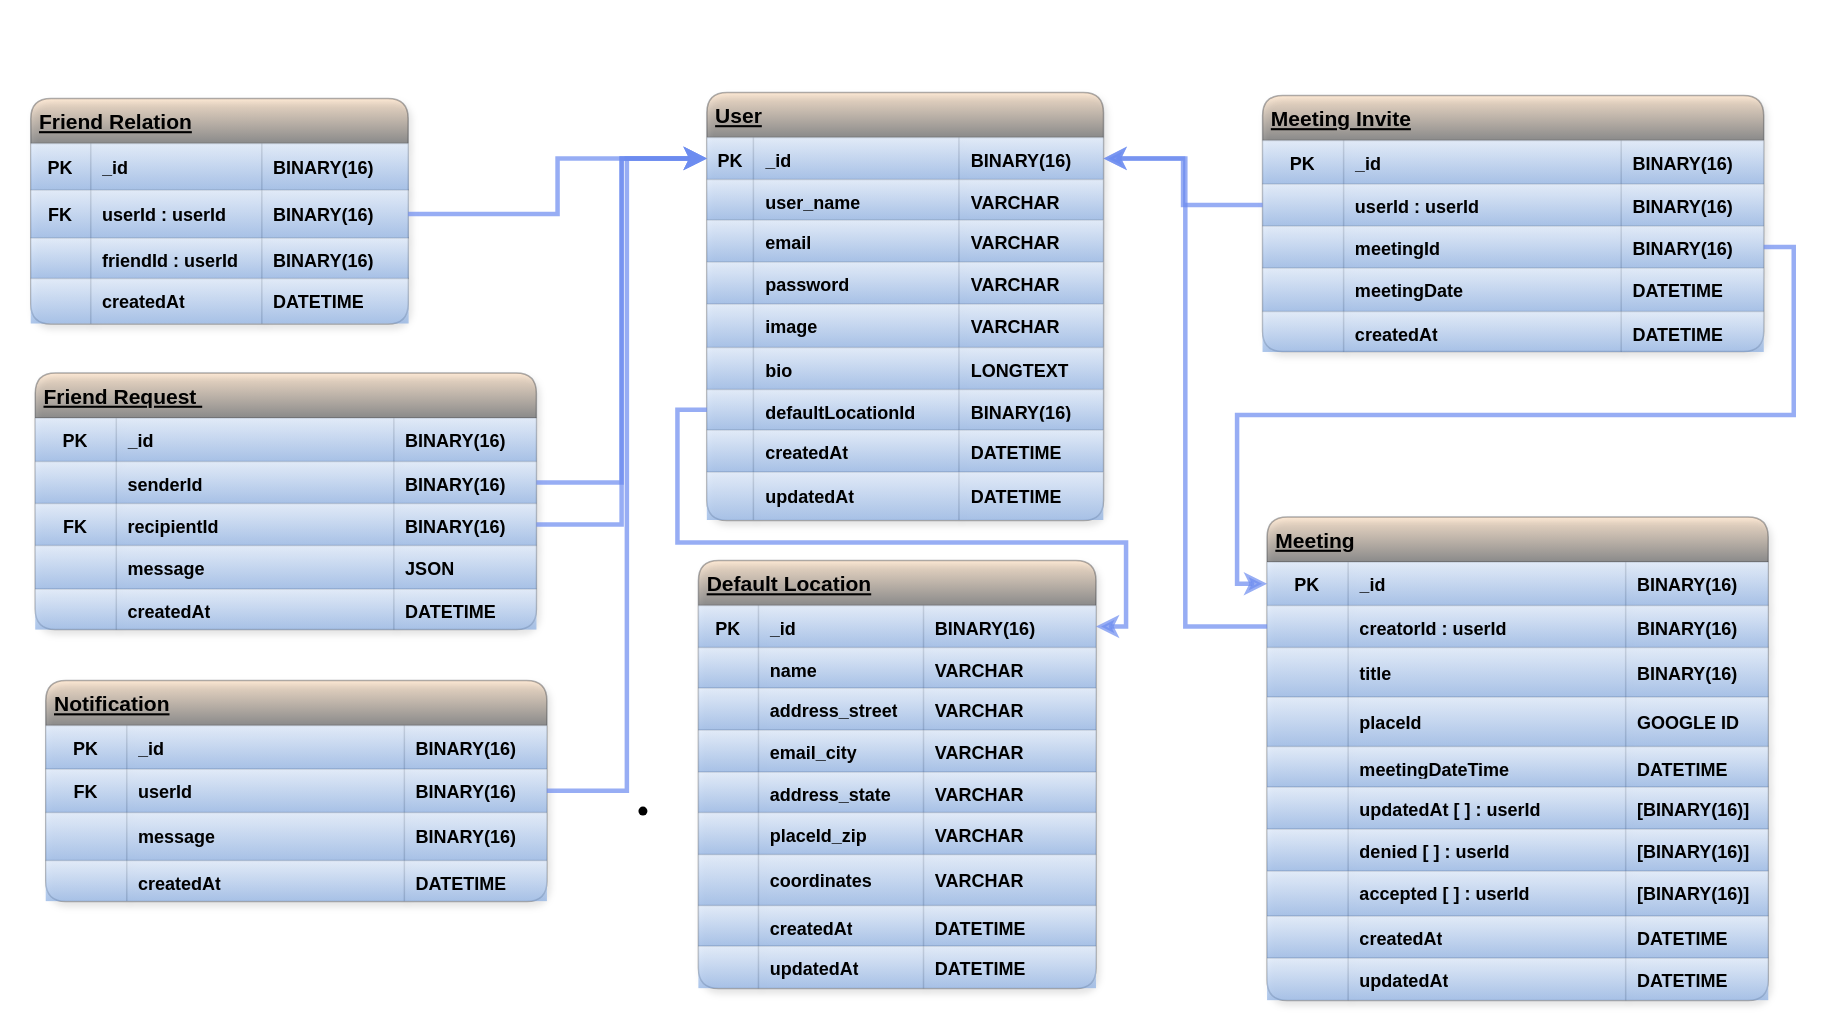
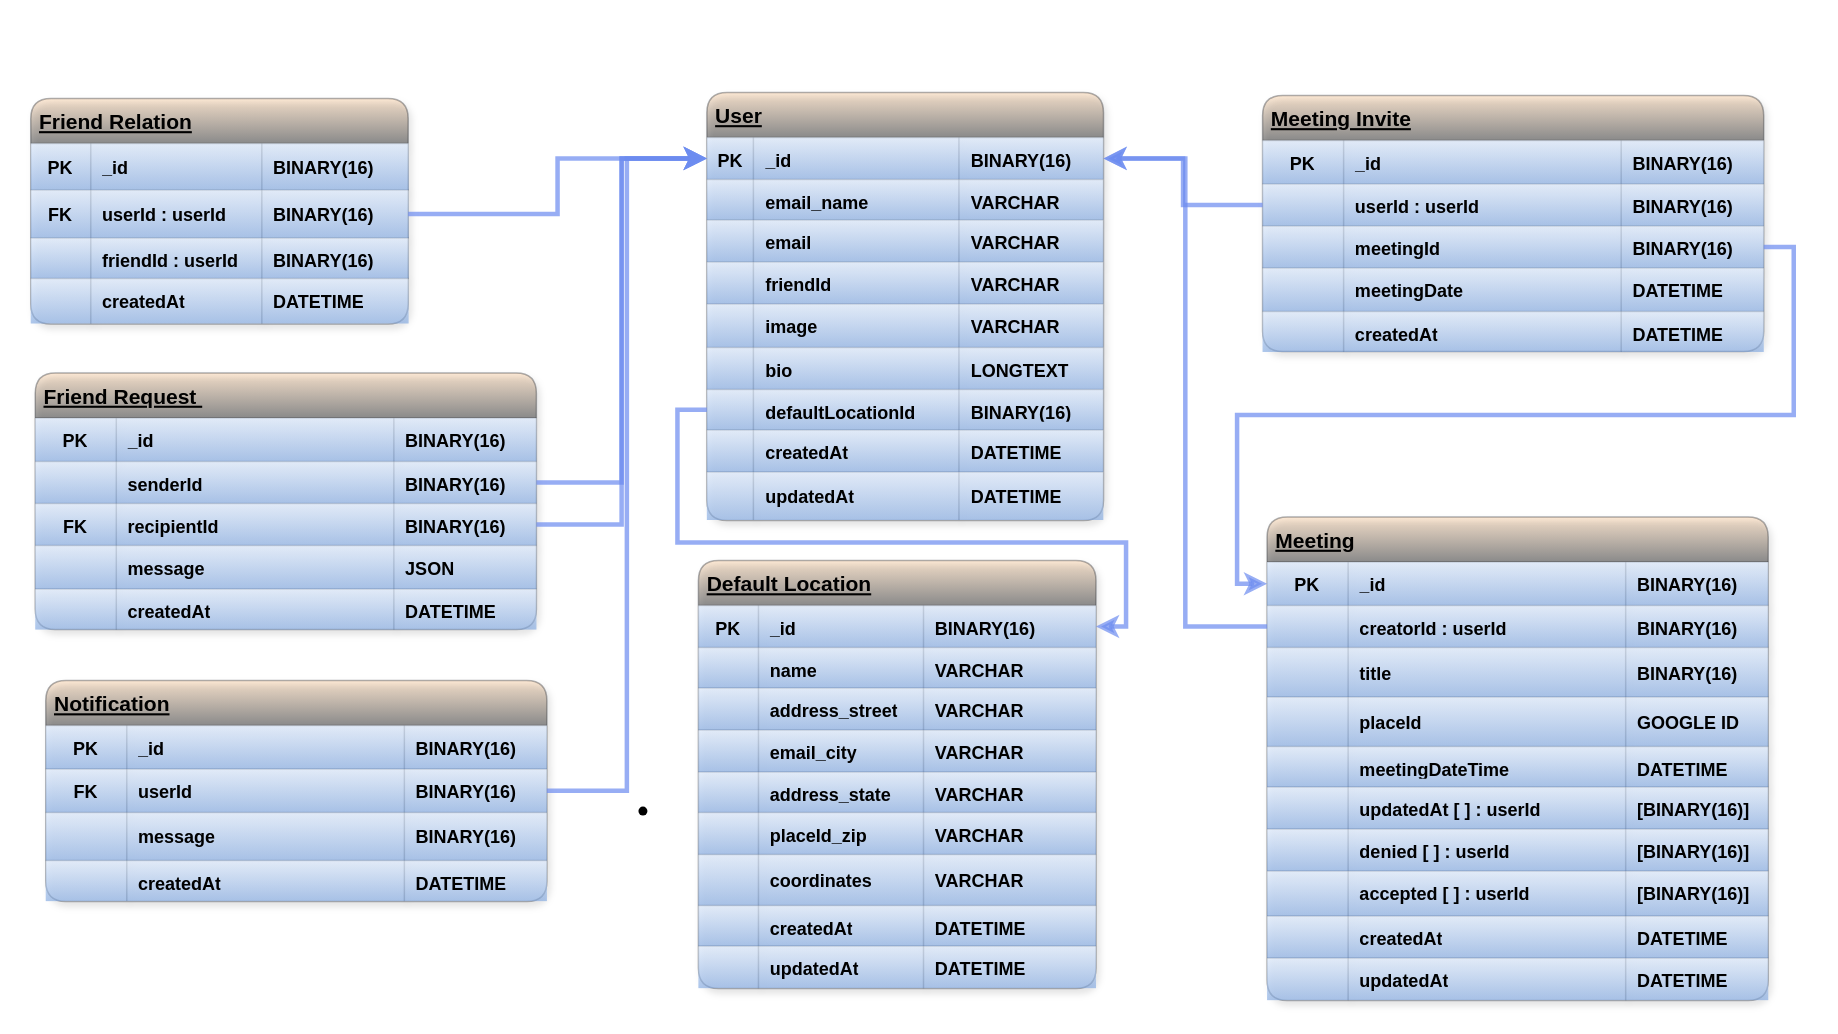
node "user_name": label "user_name" -> "email_name"
node "password": label "password" -> "friendId"
